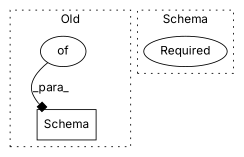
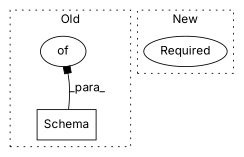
cluster "Schema": label "Schema" -> "New"
edge "of" -> "Schema": reversed
